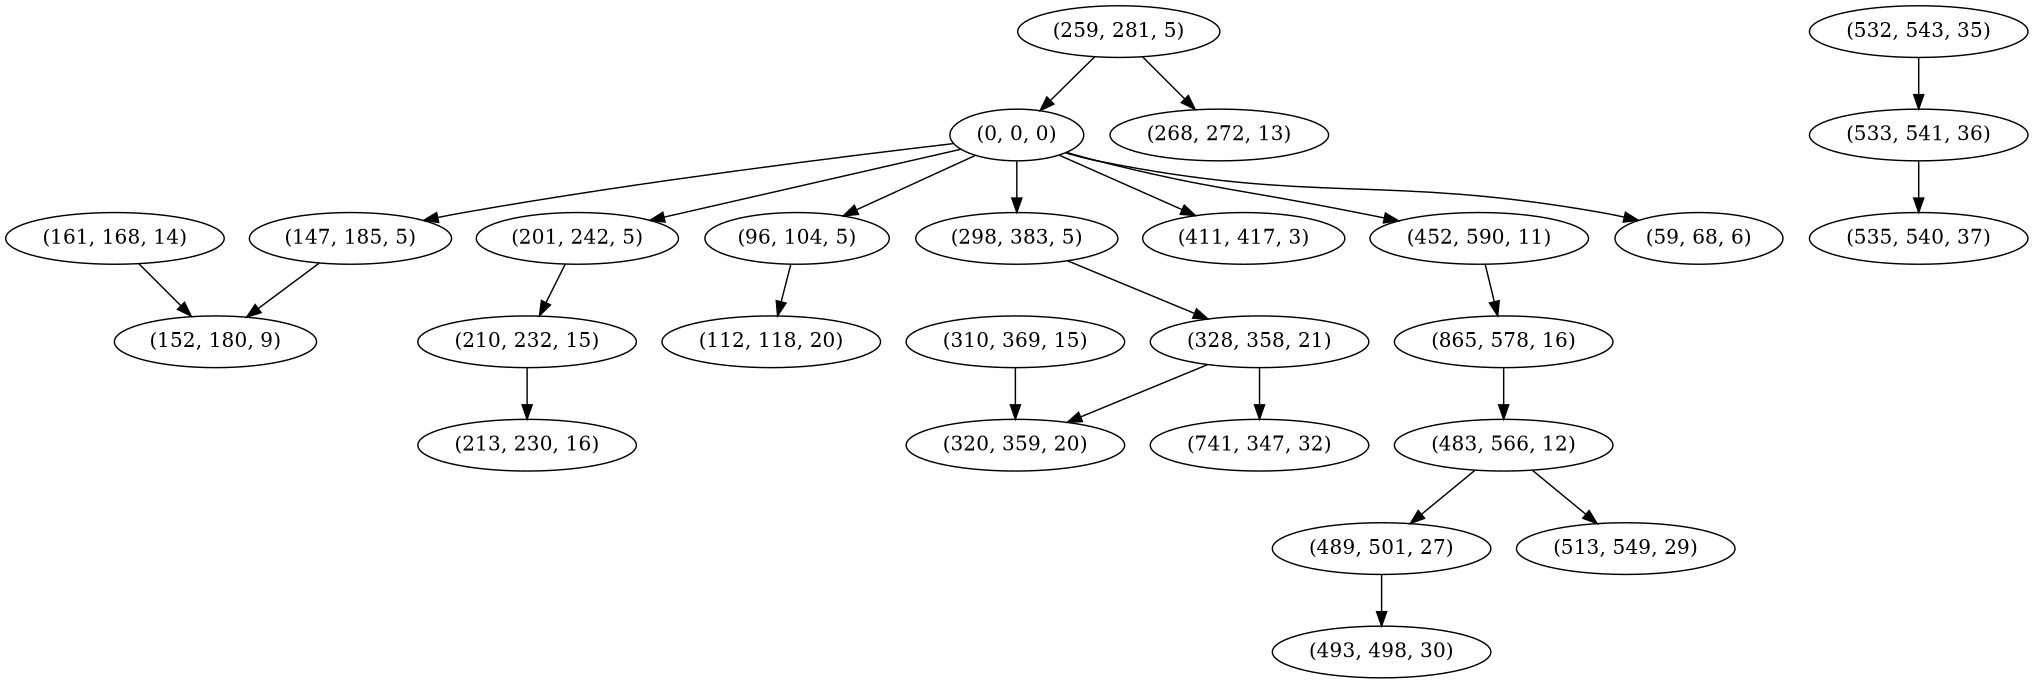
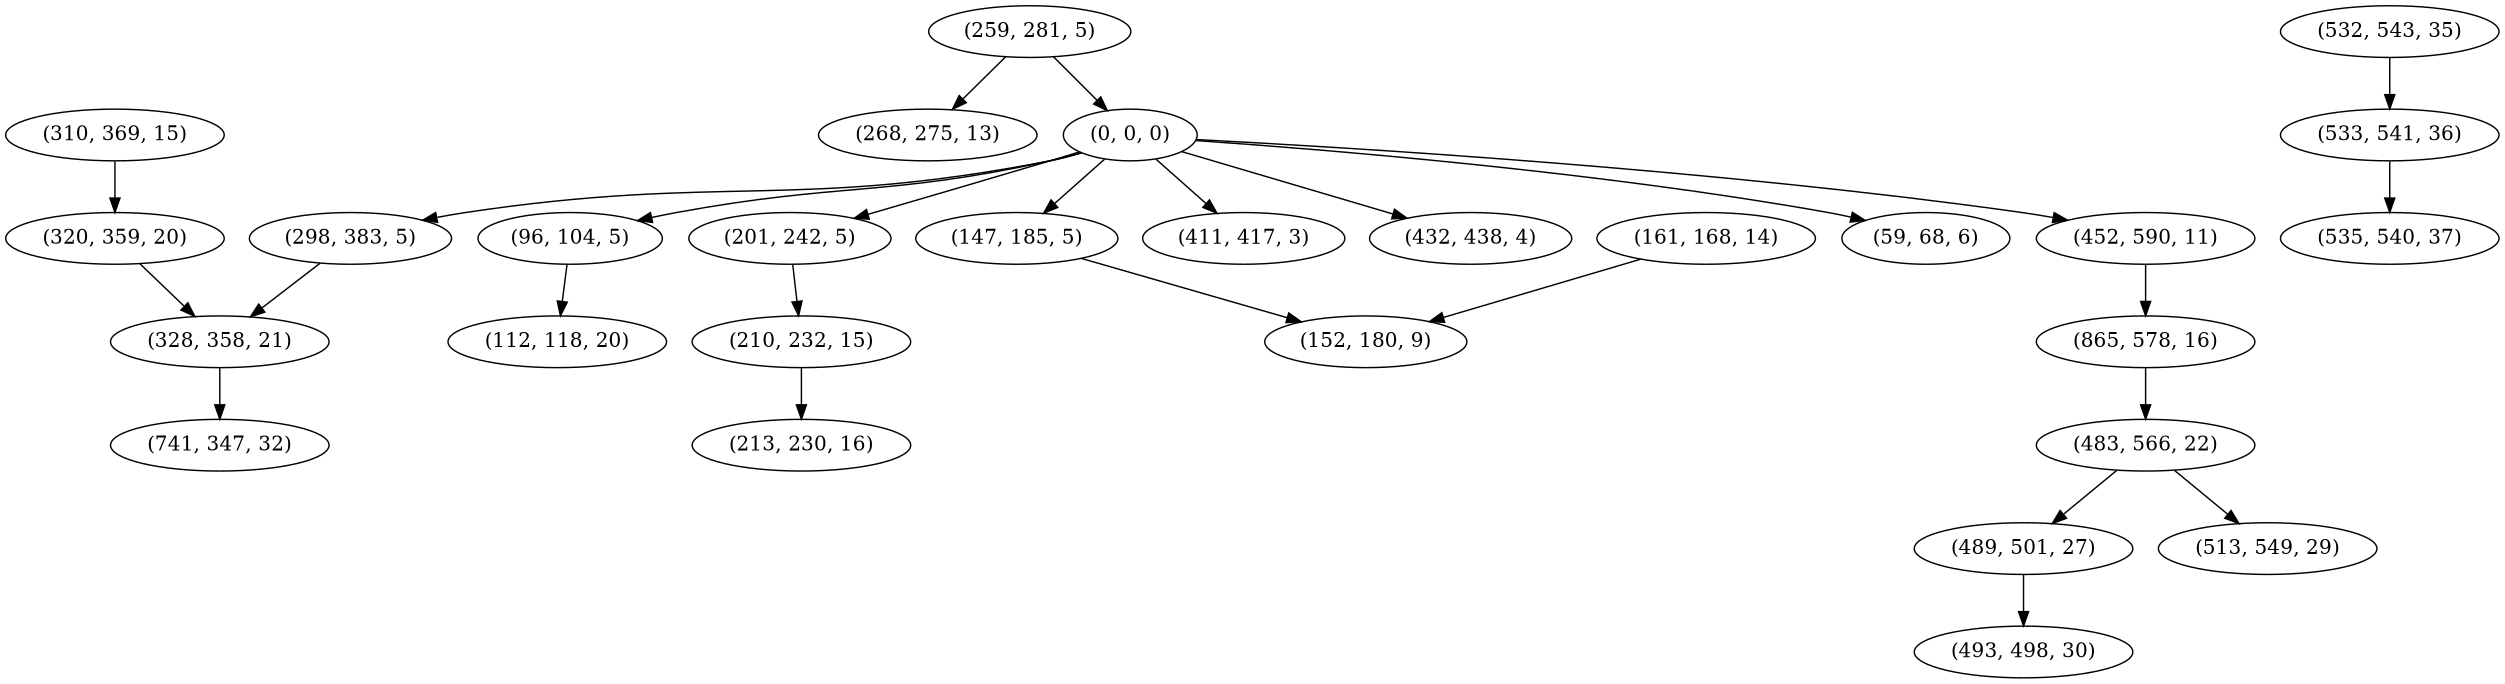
node "(268, 272, 13)": label "(268, 272, 13)" -> "(268, 275, 13)"
node "(432, 438, 4)": added
edge "(328, 358, 21)" -> "(320, 359, 20)": reversed
node "(483, 566, 12)": label "(483, 566, 12)" -> "(483, 566, 22)"
